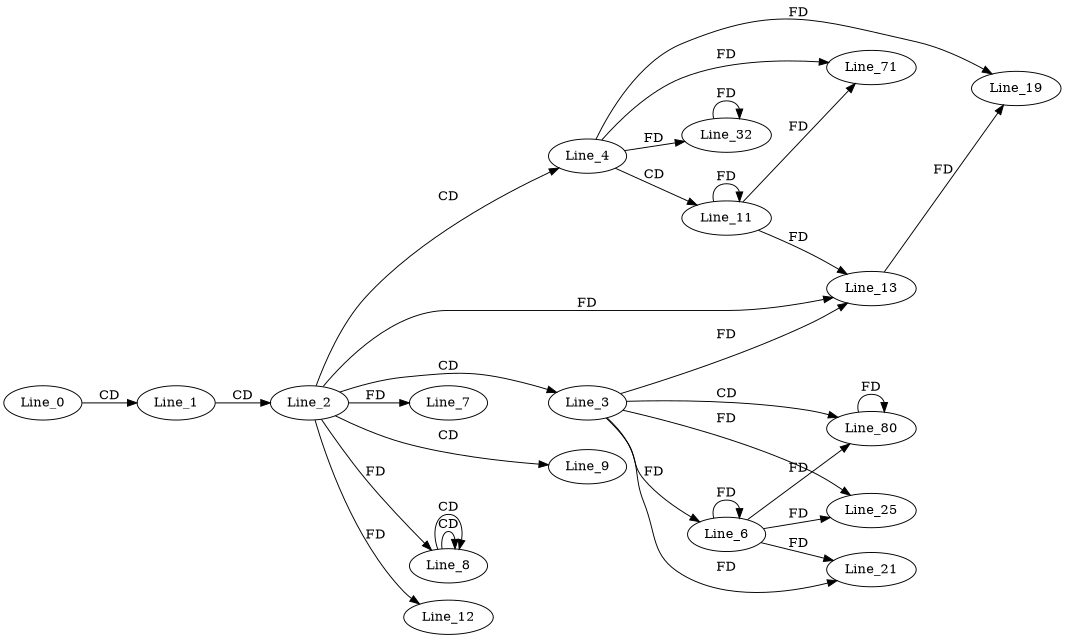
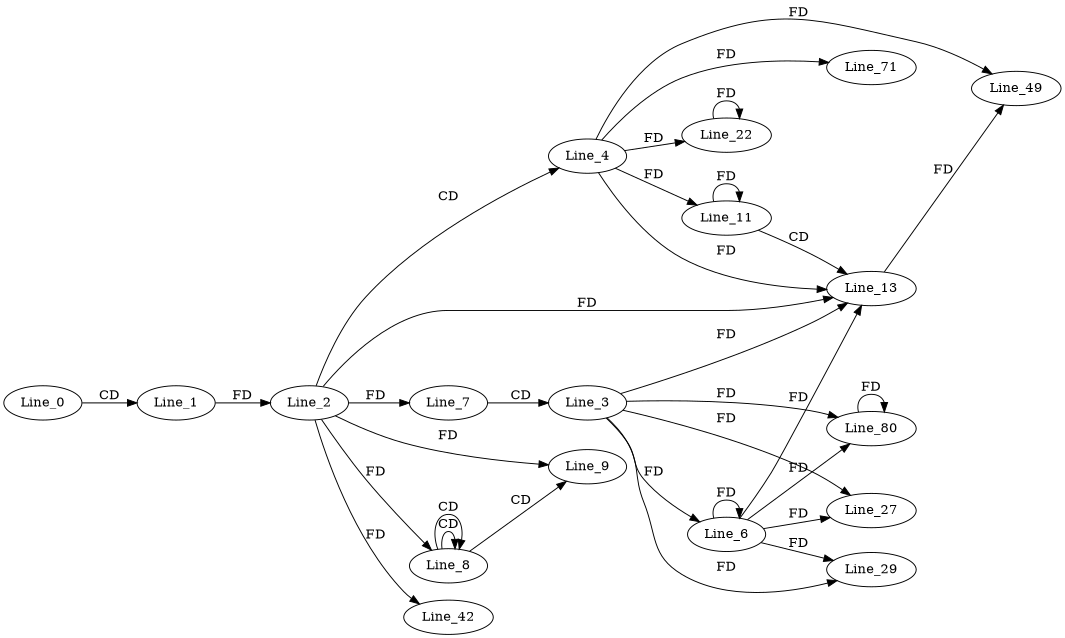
node "Line_19": label "Line_19" -> "Line_49"
node "Line_32": label "Line_32" -> "Line_22"
edge "Line_11" -> "Line_71": removed, label "FD"
edge "Line_4" -> "Line_11": label "CD" -> "FD"
edge "Line_11" -> "Line_13": label "FD" -> "CD"
edge "Line_4" -> "Line_13": added, label "FD"
edge "Line_2" -> "Line_3": now "Line_7" -> "Line_3"
edge "Line_3" -> "Line_80": label "CD" -> "FD"
edge "Line_1" -> "Line_2": label "CD" -> "FD"
edge "Line_6" -> "Line_13": added, label "FD"
edge "Line_2" -> "Line_9": label "CD" -> "FD"
node "Line_25": label "Line_25" -> "Line_27"
edge "Line_8" -> "Line_9": added, label "CD"
node "Line_21": label "Line_21" -> "Line_29"
node "Line_12": label "Line_12" -> "Line_42"
